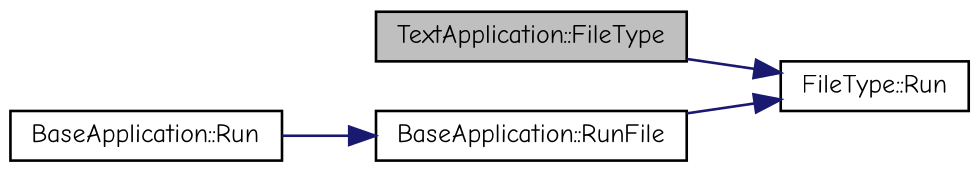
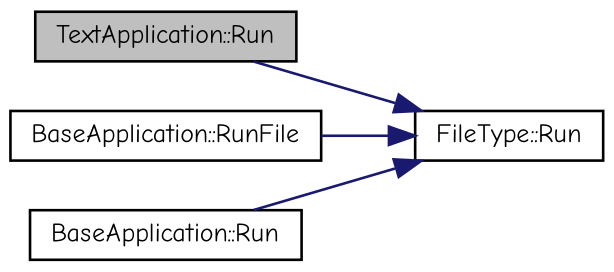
node "TextApplication::FileType": label "TextApplication::FileType" -> "TextApplication::Run"
edge "BaseApplication::Run" -> "BaseApplication::RunFile": now "BaseApplication::Run" -> "FileType::Run"
